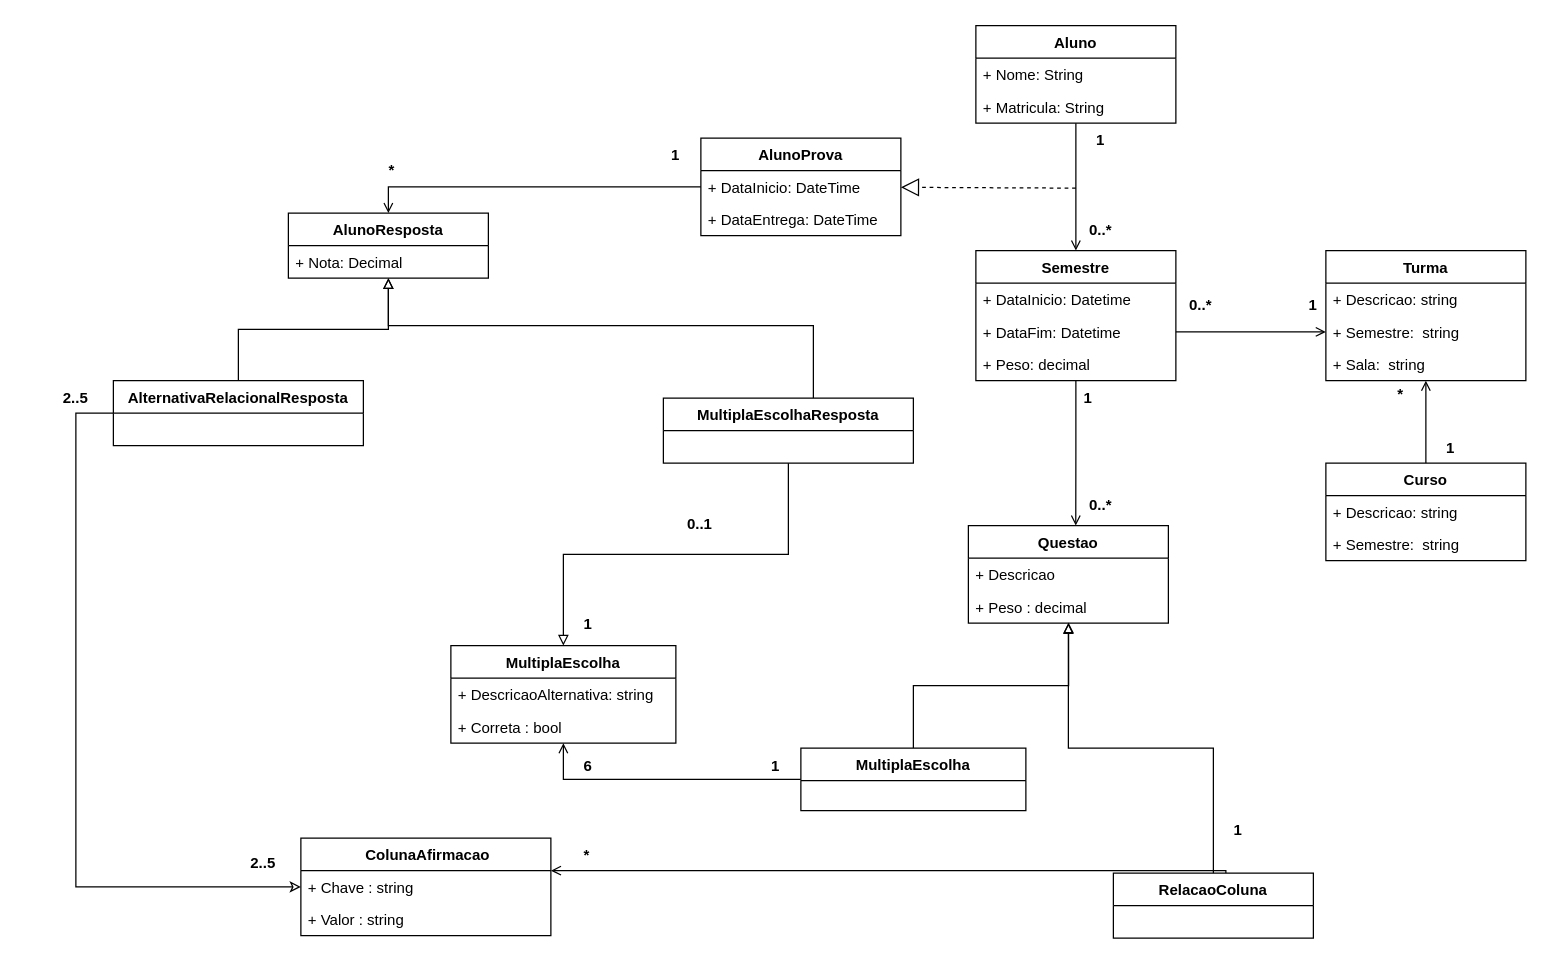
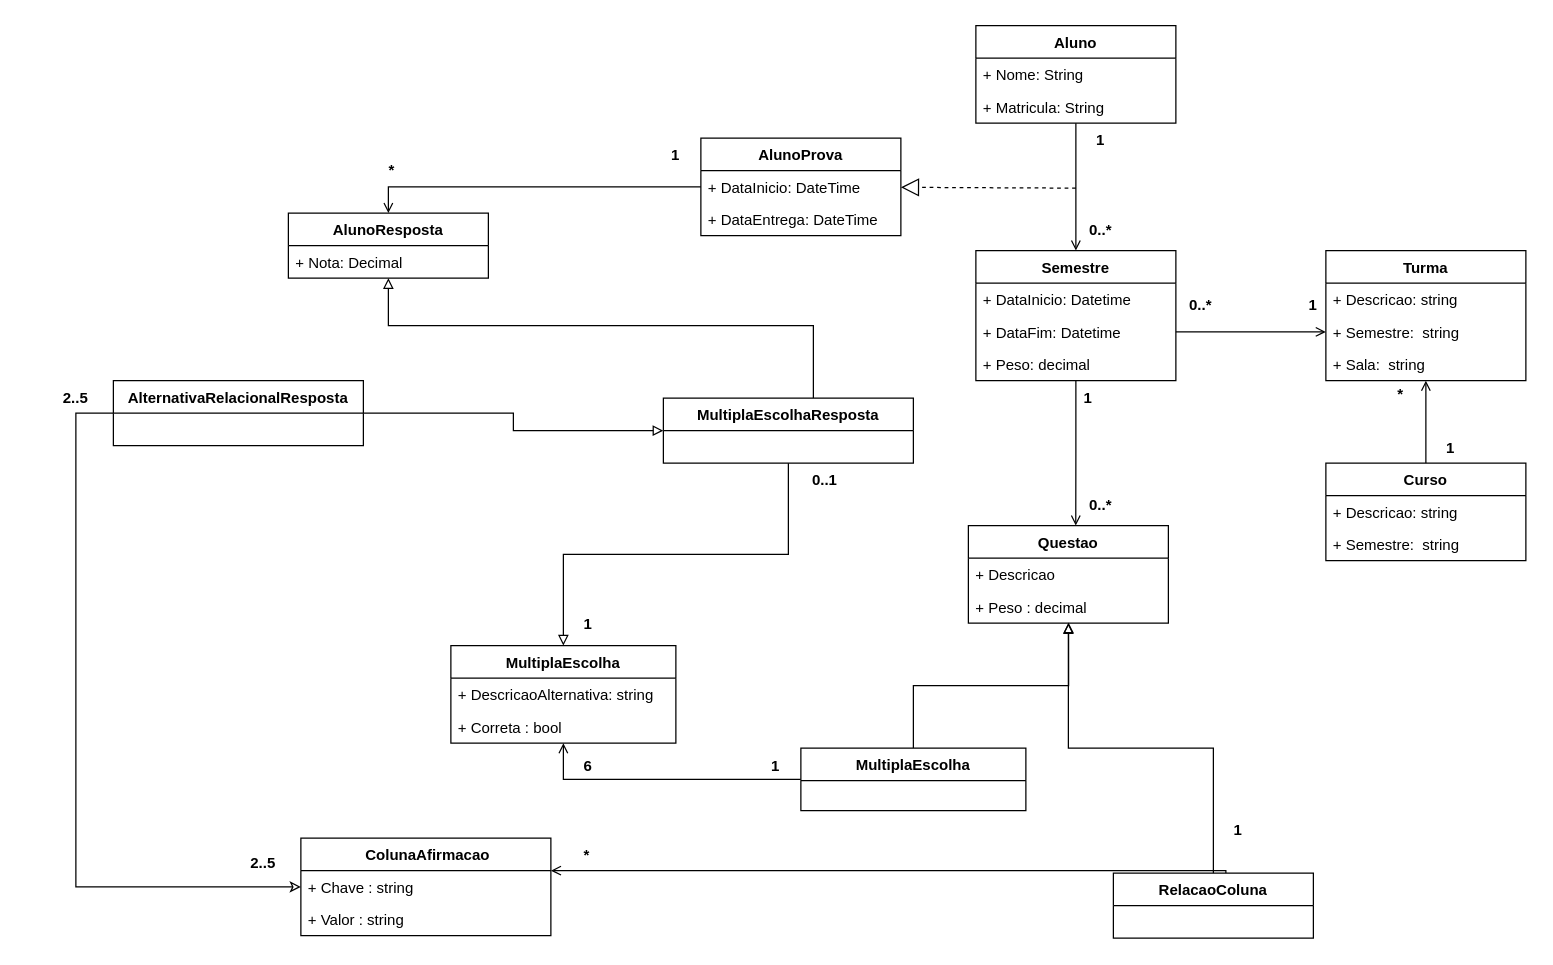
edge "AlternativaRelacionalResposta" -> "AlunoResposta": now "AlternativaRelacionalResposta" -> "MultiplaEscolhaResposta"
node "0..1": moved (702, 523) -> (827, 479)
